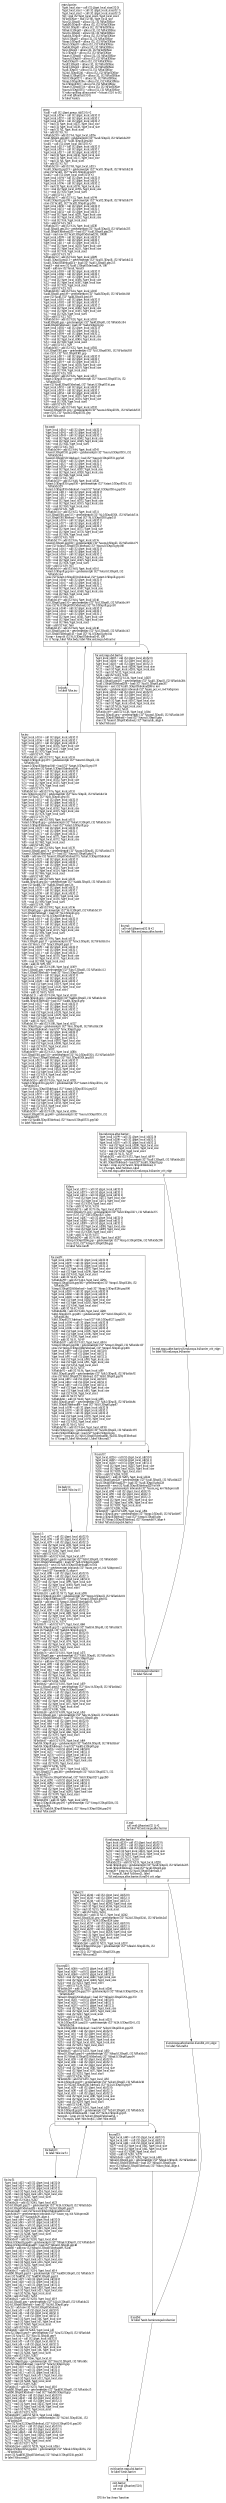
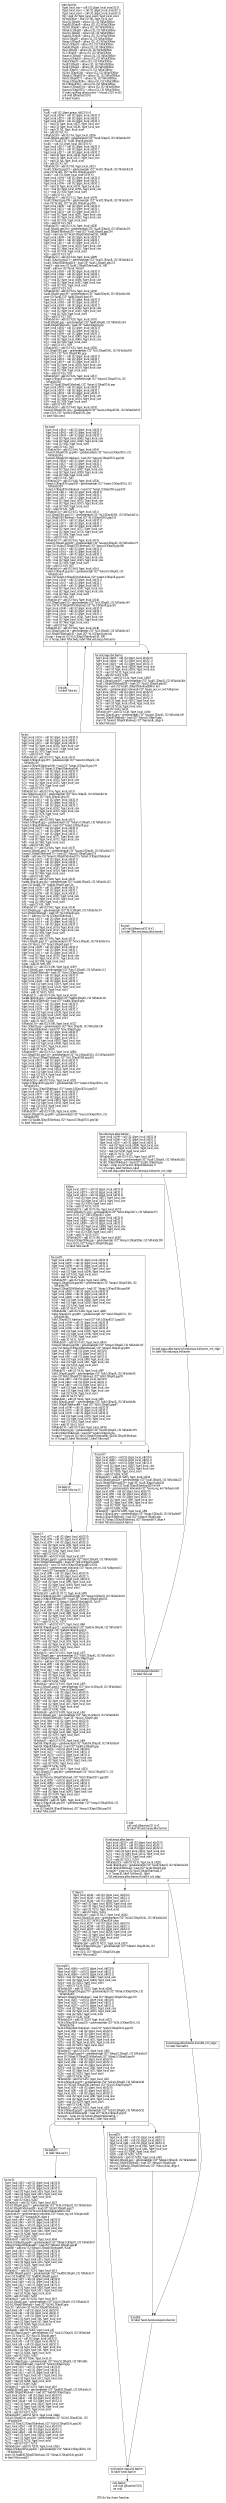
edge "for.body:" -> "for.inc:": removed
edge "for.end.mxpa.after.barrier:" -> "if.then:": added
edge "for.cond9:" -> "for.body11:": added
edge "for.inc31:" -> "for.cond25:": now "exit.barrier.mxpa.b4.barrier:" -> "for.cond25:"
